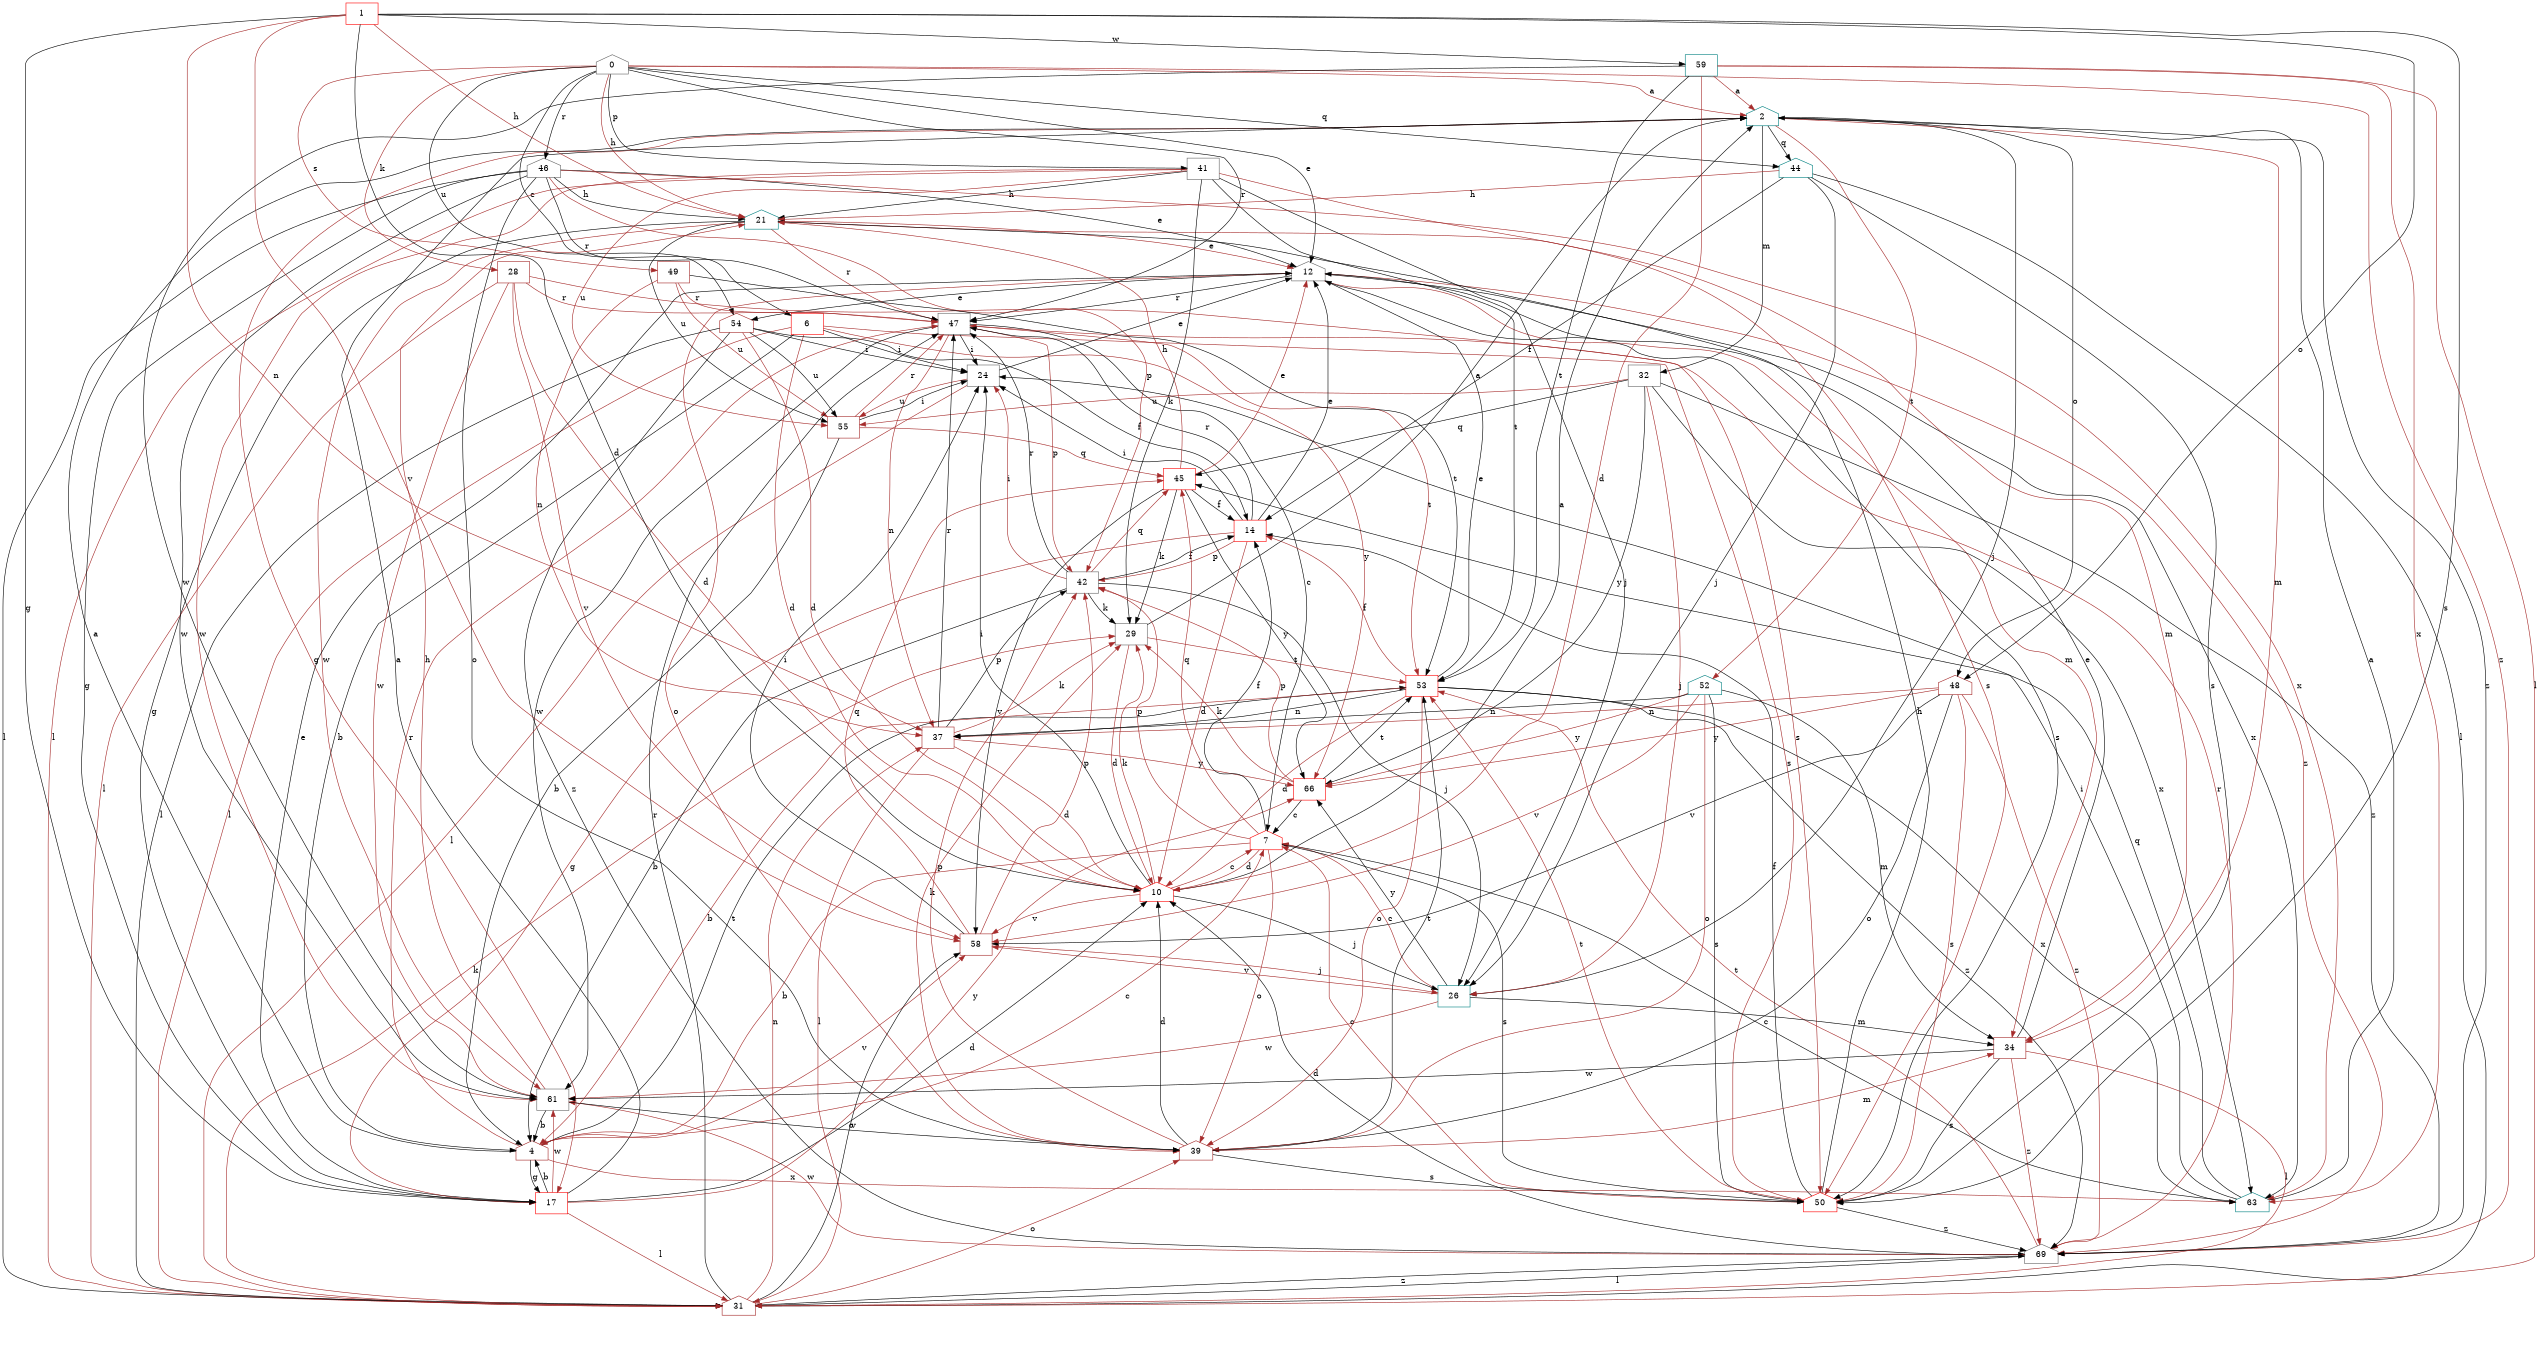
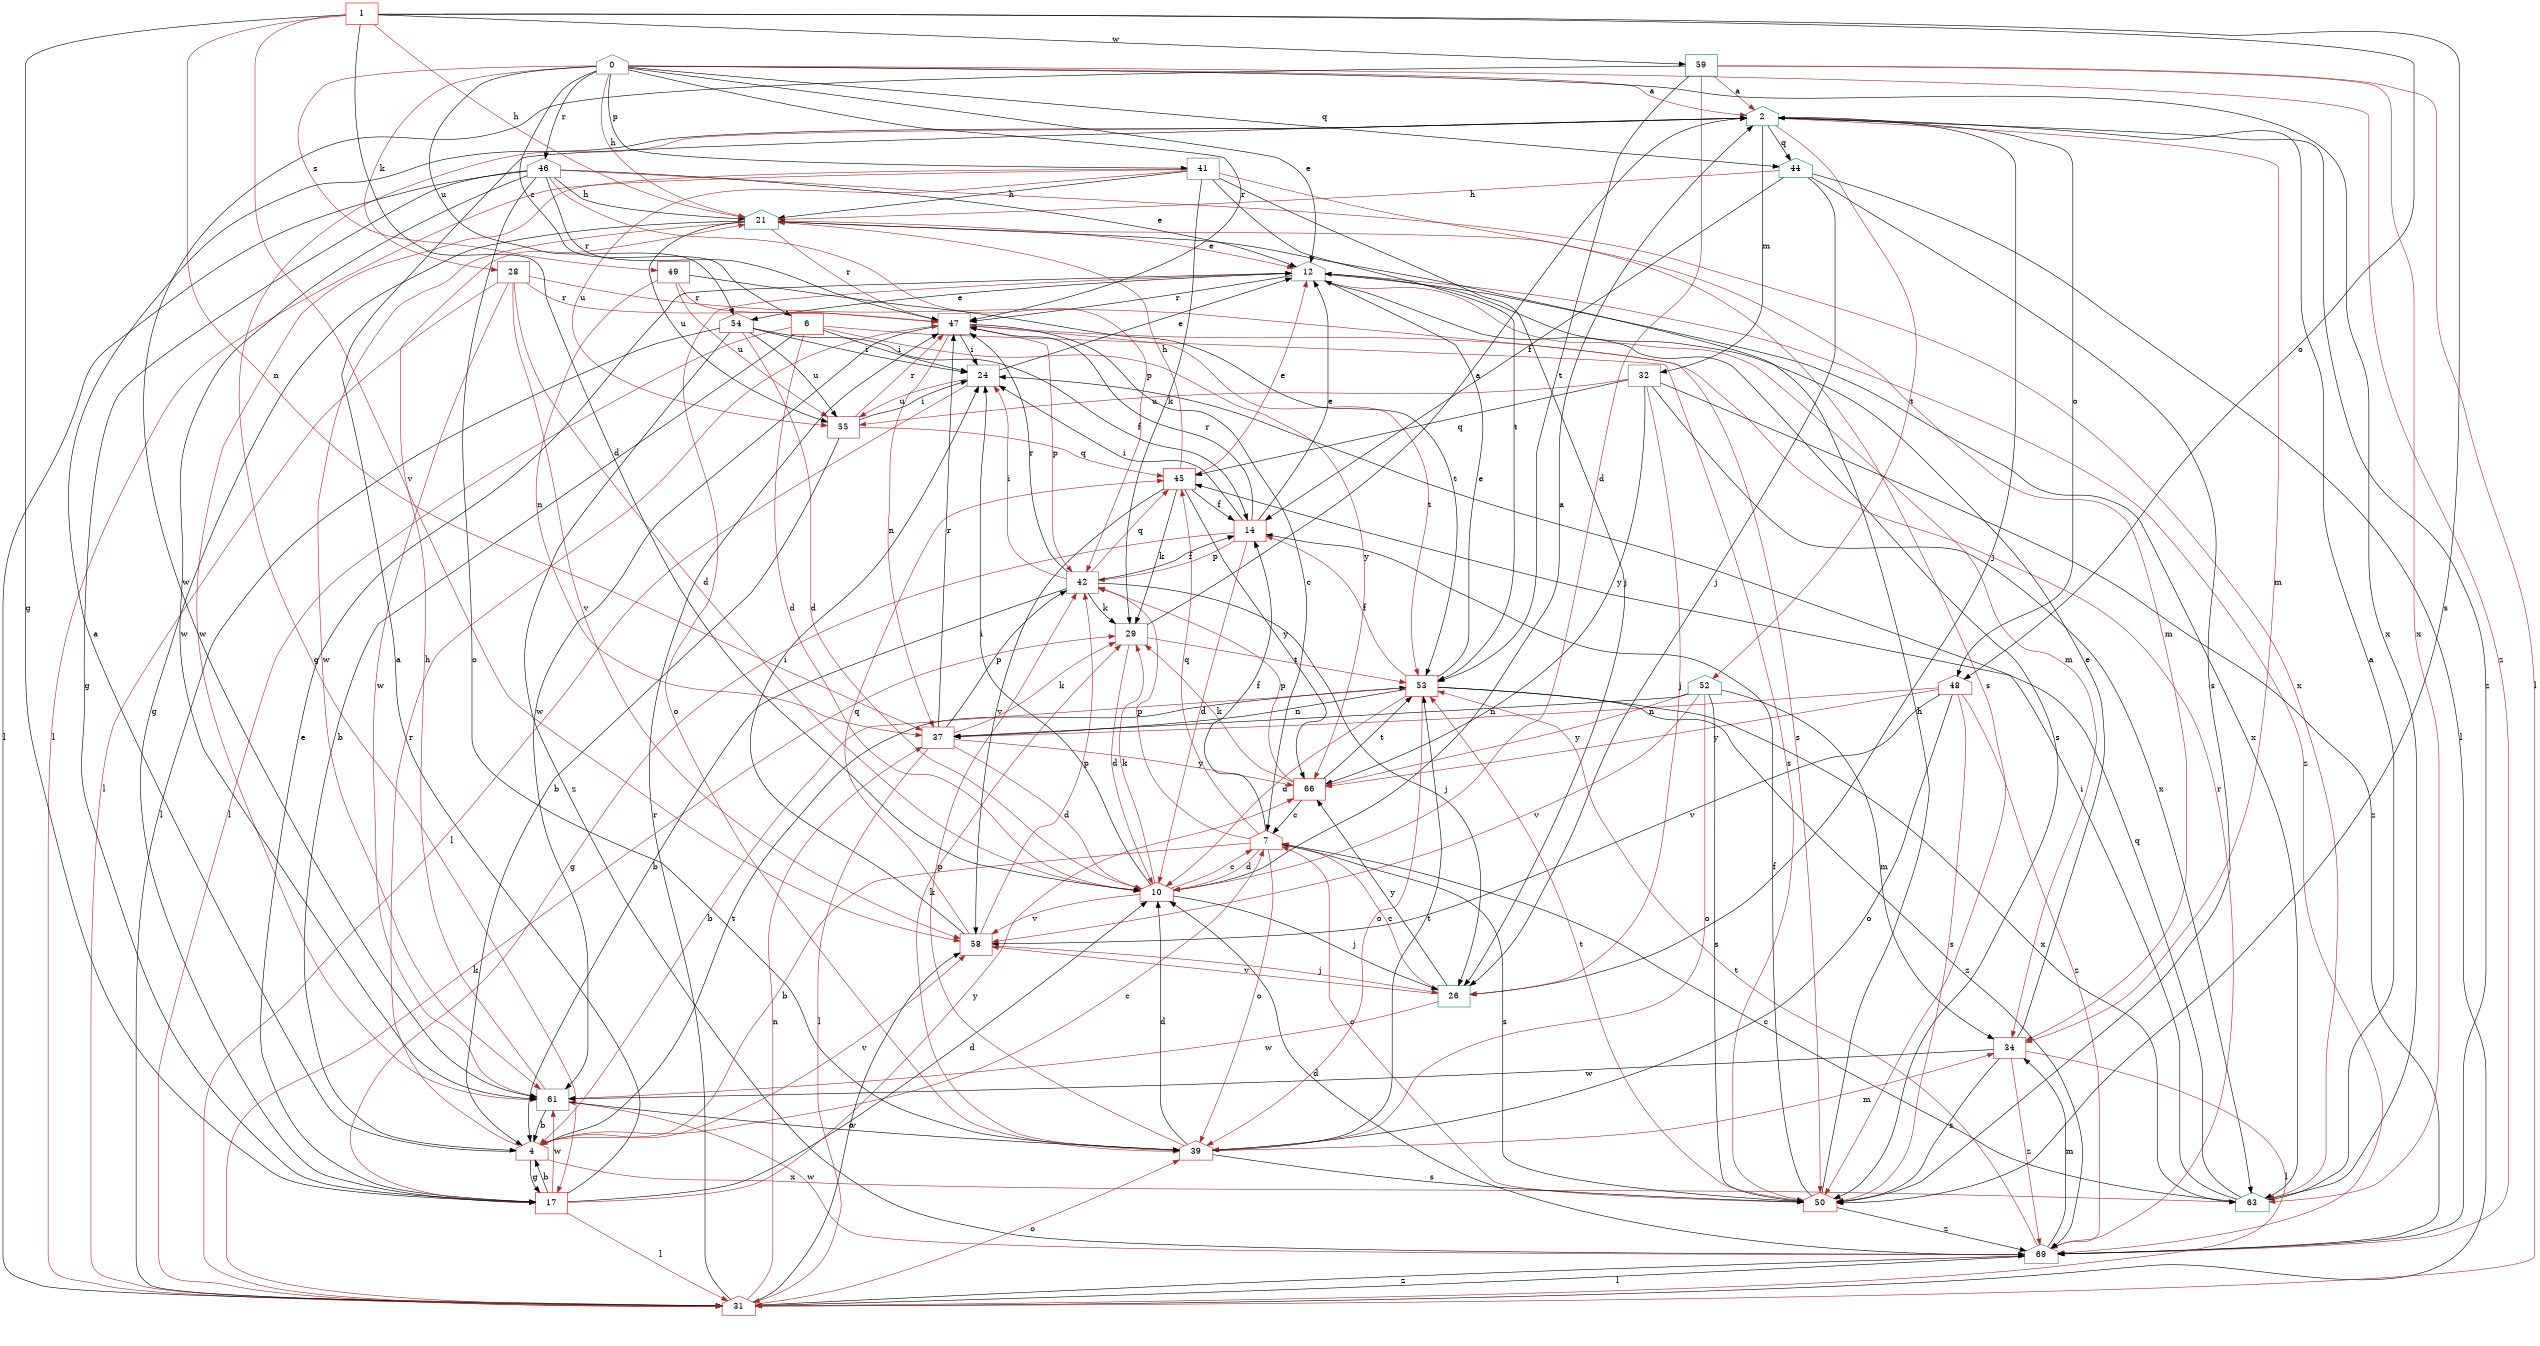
edge "0" -> "63": added, label "x"
edge "26" -> "34": now "69" -> "34"
